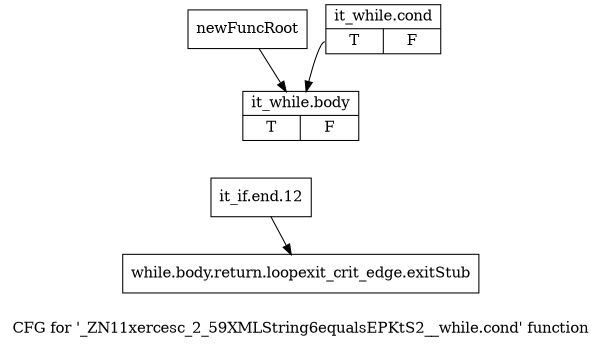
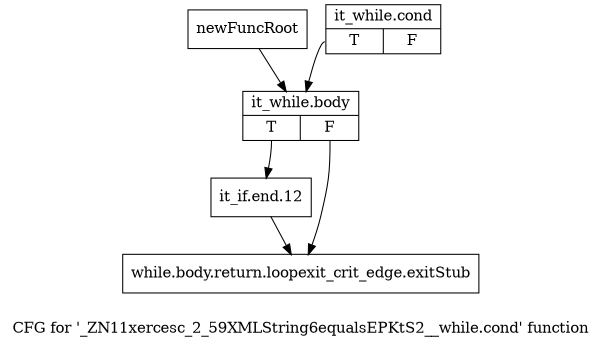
edge "it_while.body" -> "it_if.end.12": added
edge "it_while.body" -> "while.body.return.loopexit_crit_edge.exitStub": added
